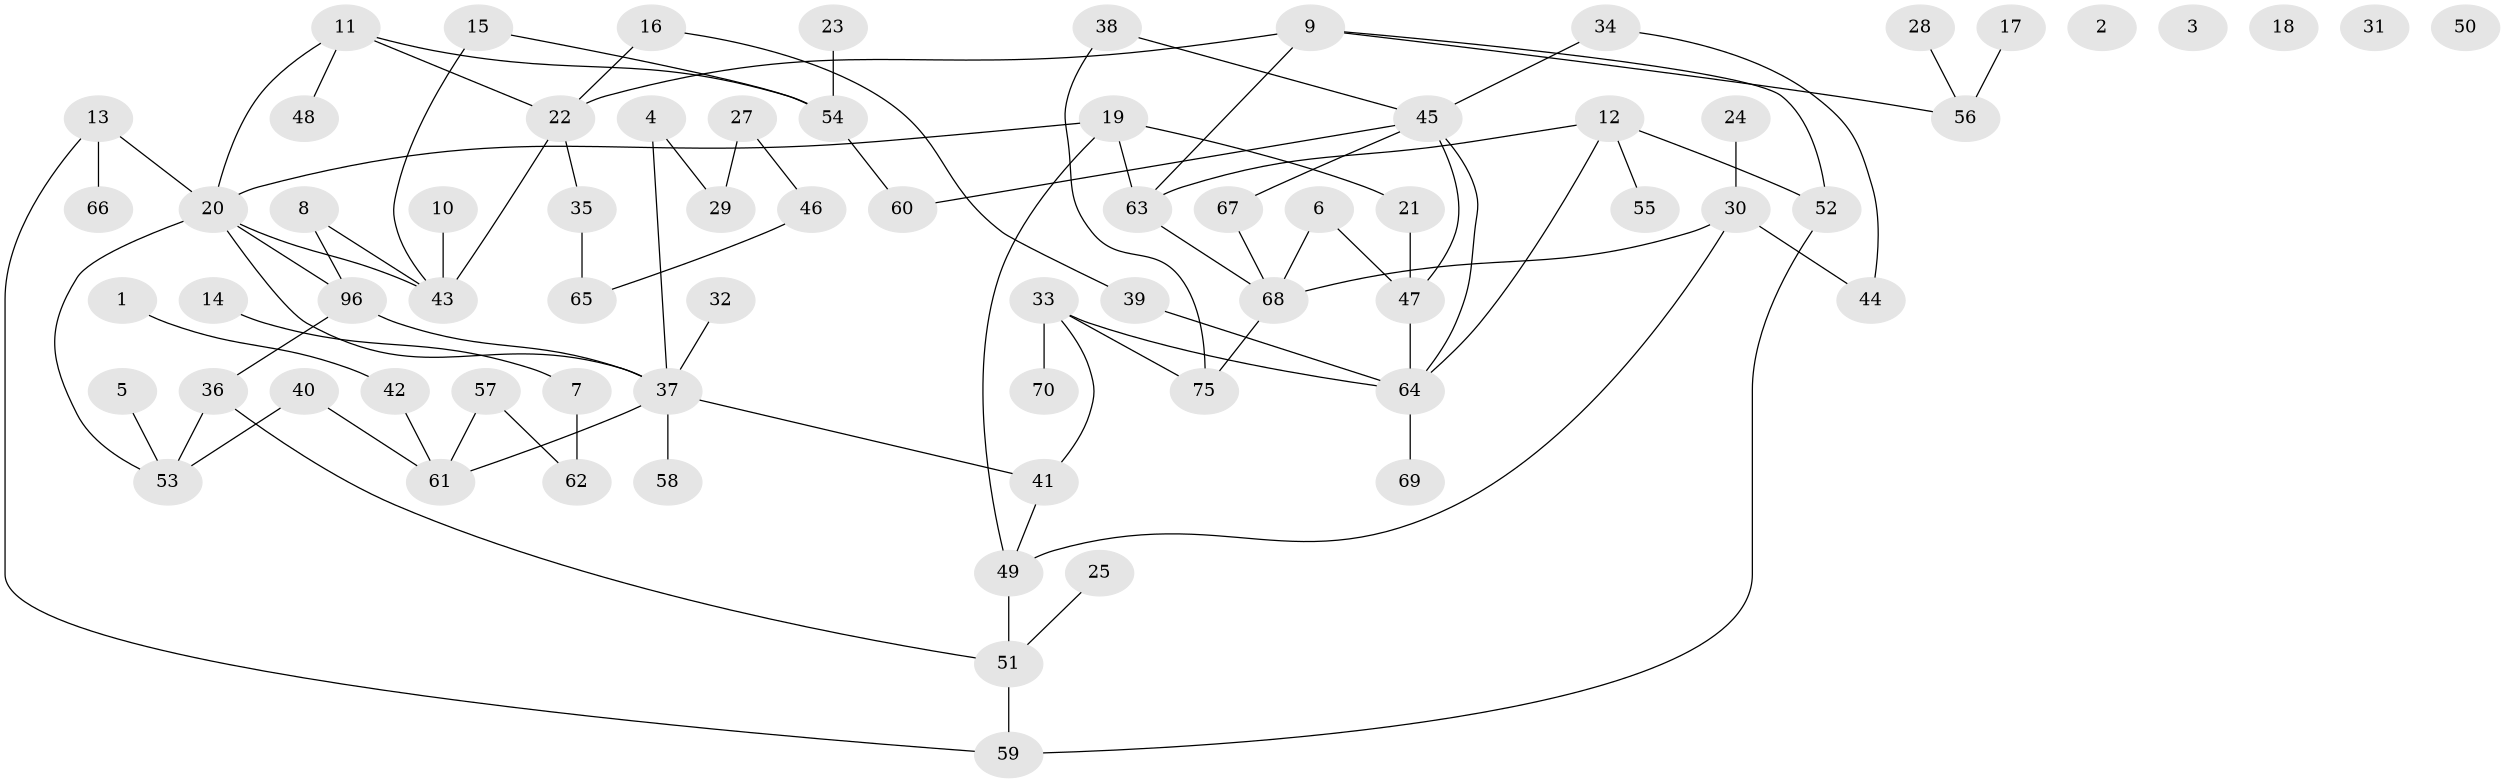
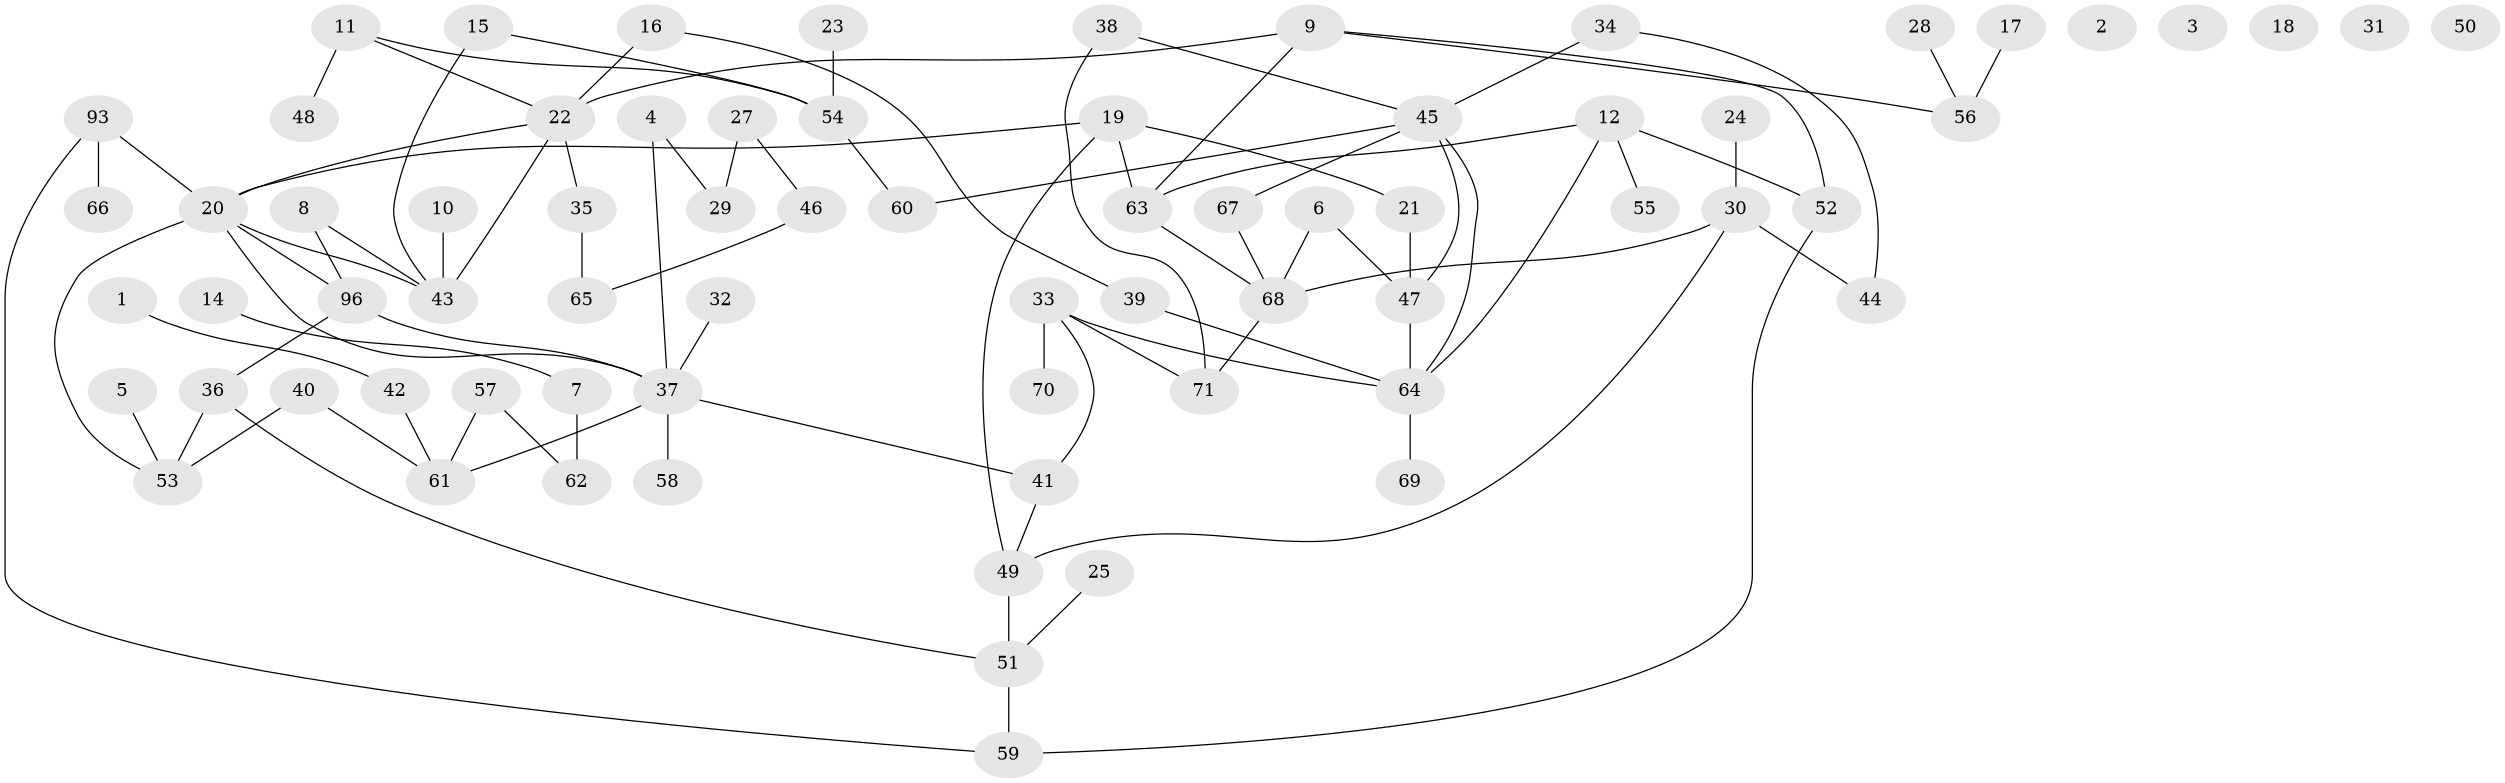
edge "11" -- "20": now "22" -- "20"
node "13": label "13" -> "93"
node "75": label "75" -> "71"
